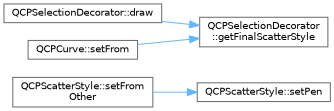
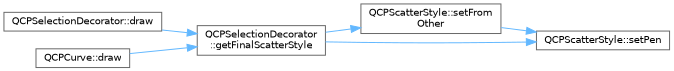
edge "QCPSelectionDecorator ::getFinalScatterStyle" -> "QCPScatterStyle::setFrom Other": added
edge "QCPSelectionDecorator ::getFinalScatterStyle" -> "QCPScatterStyle::setPen": added
node "QCPCurve::setFrom": label "QCPCurve::setFrom" -> "QCPCurve::draw"
